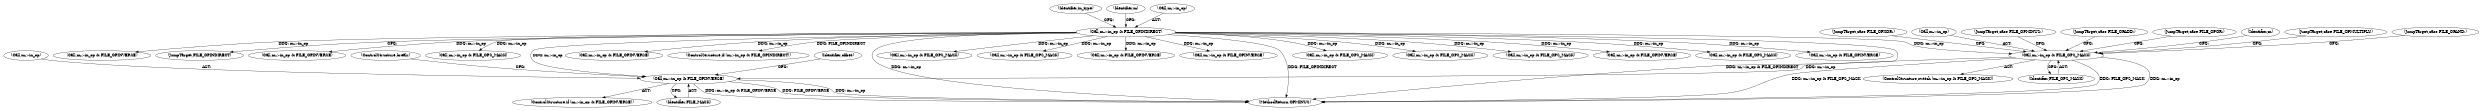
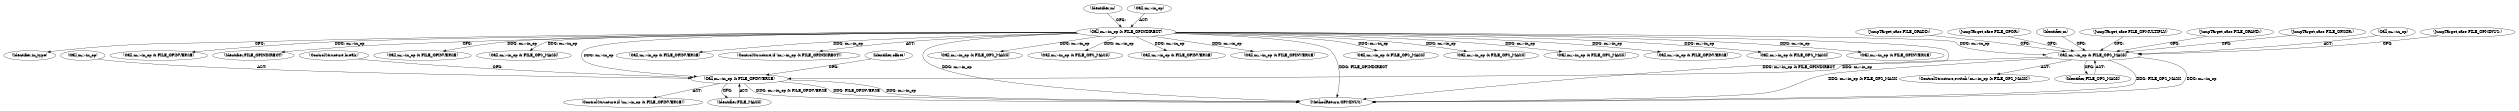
edge "(Identifier,in_type)" -> "(Call,m->in_op & FILE_OPINDIRECT)": reversed
edge "(Call,m->in_op & FILE_OPINDIRECT)" -> "(ControlStructure,if (m->in_op & FILE_OPINDIRECT))": label "DDG: FILE_OPINDIRECT" -> "AST: "
node "(JumpTarget,FILE_OPINDIRECT)": label "(JumpTarget,FILE_OPINDIRECT)" -> "(Identifier,FILE_OPINDIRECT)"
